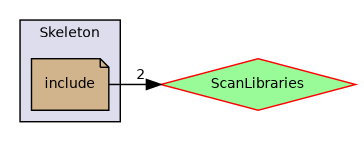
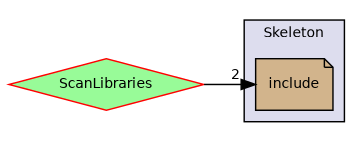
edge "include" -> "ScanLibraries": reversed
